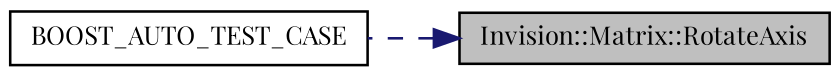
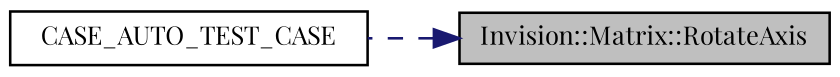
node "BOOST_AUTO_TEST_CASE": label "BOOST_AUTO_TEST_CASE" -> "CASE_AUTO_TEST_CASE"
